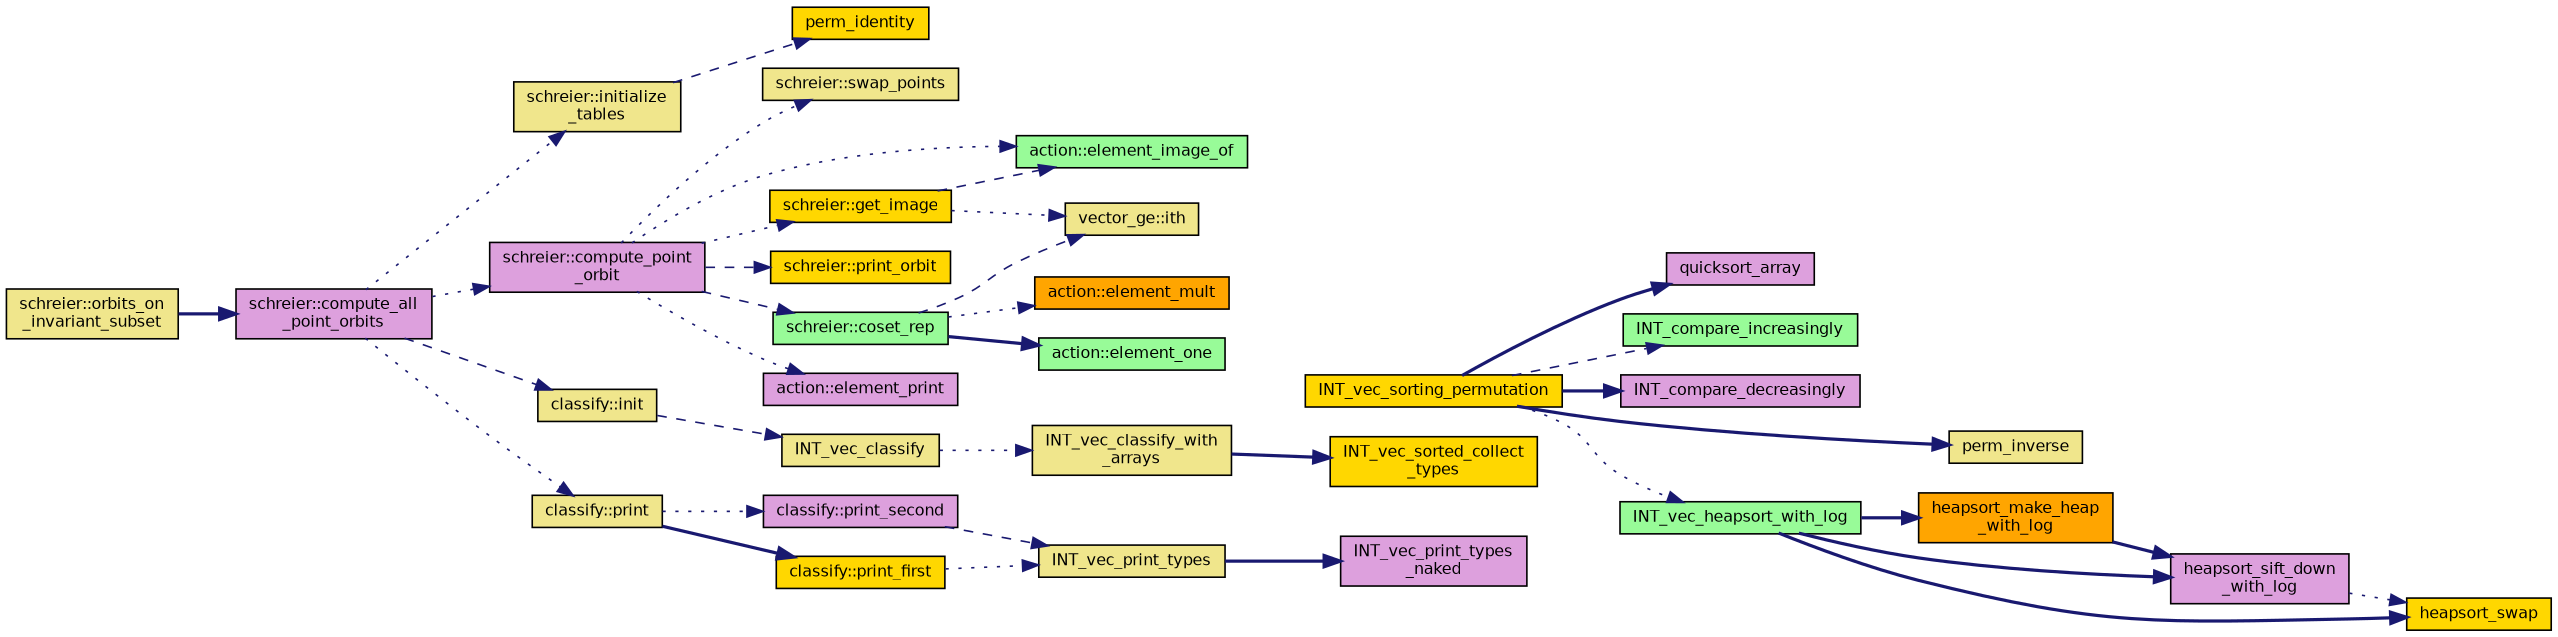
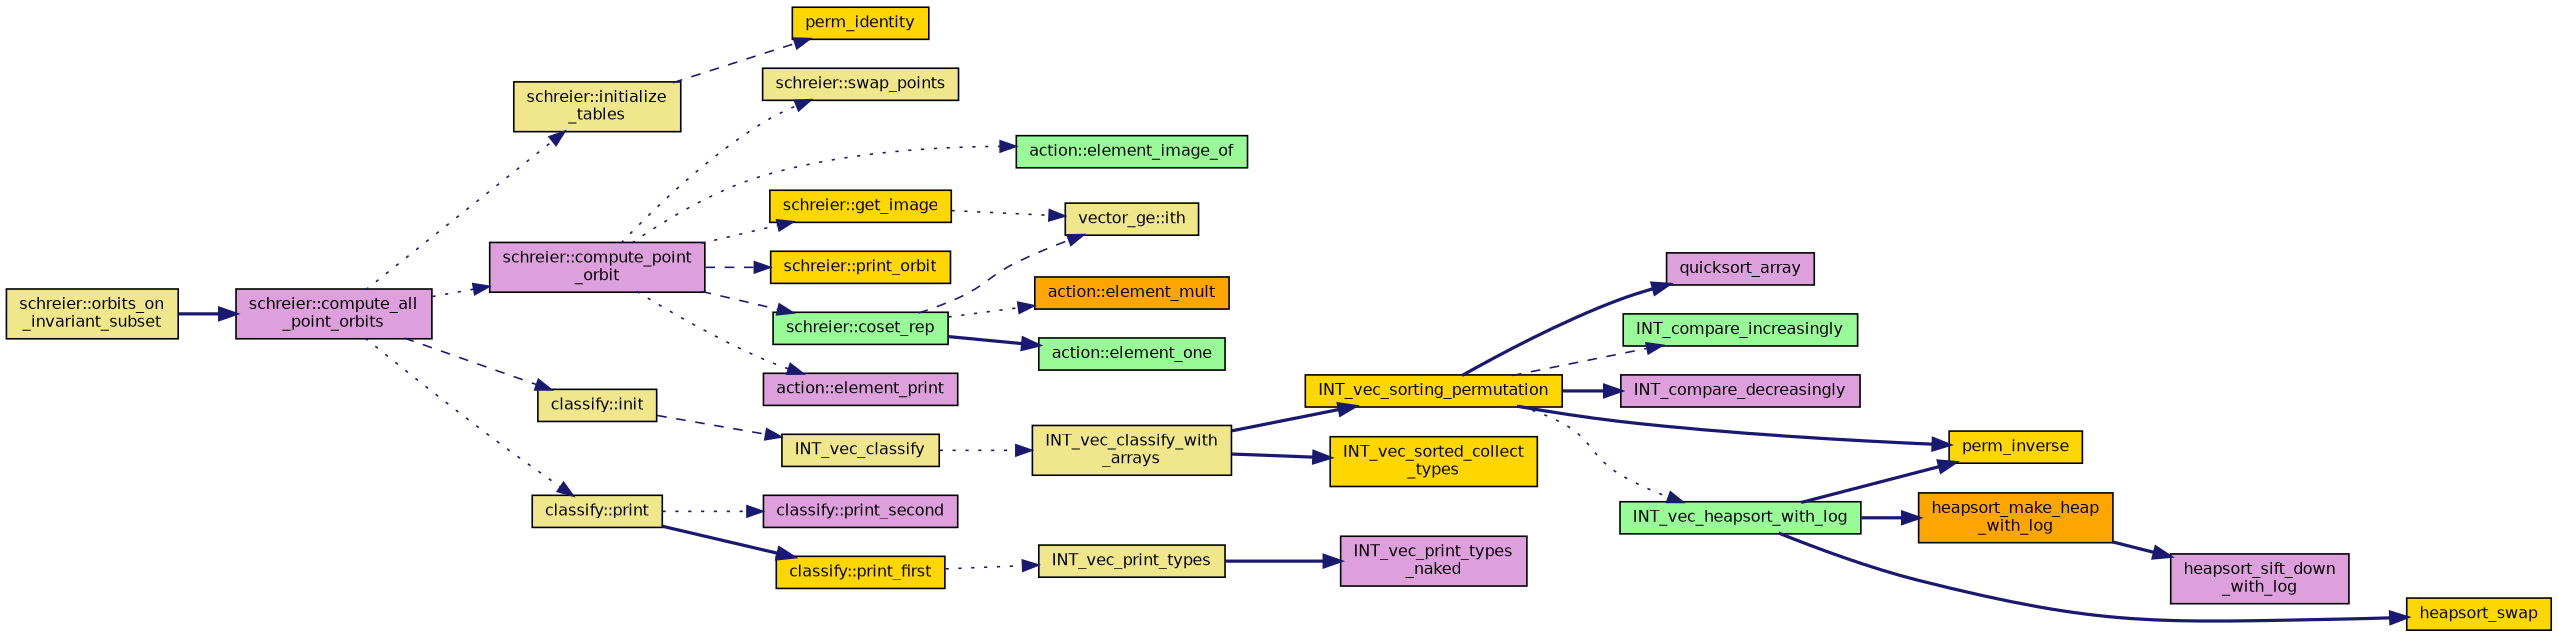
edge "schreier::get_image" -> "action::element_image_of": removed
edge "INT_vec_classify_with _arrays" -> "INT_vec_sorting_permutation": added
node "perm_inverse": fillcolor khaki -> gold
edge "classify::print_second" -> "INT_vec_print_types": removed
edge "INT_vec_heapsort_with_log" -> "heapsort_sift_down _with_log": now "INT_vec_heapsort_with_log" -> "perm_inverse"
edge "heapsort_sift_down _with_log" -> "heapsort_swap": removed
